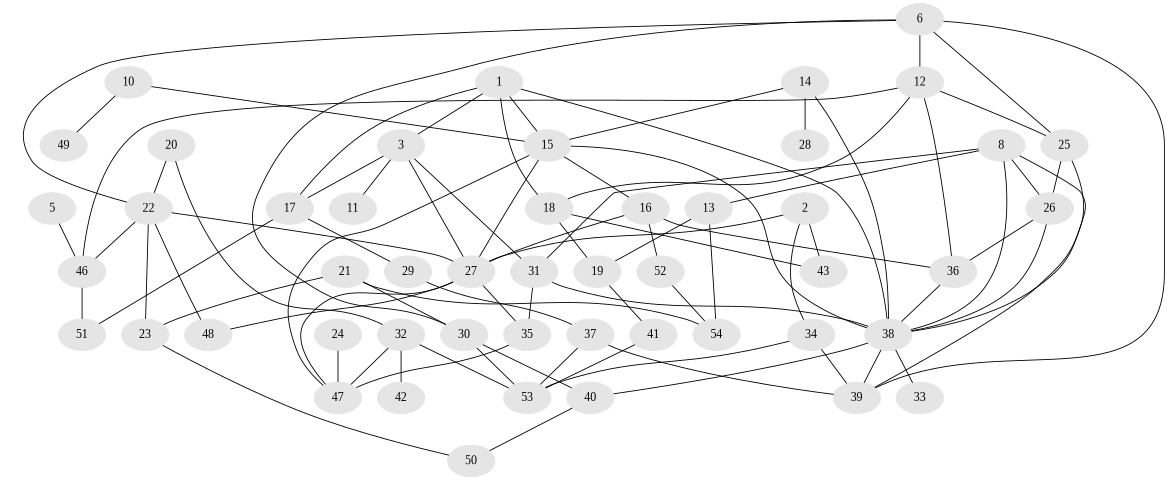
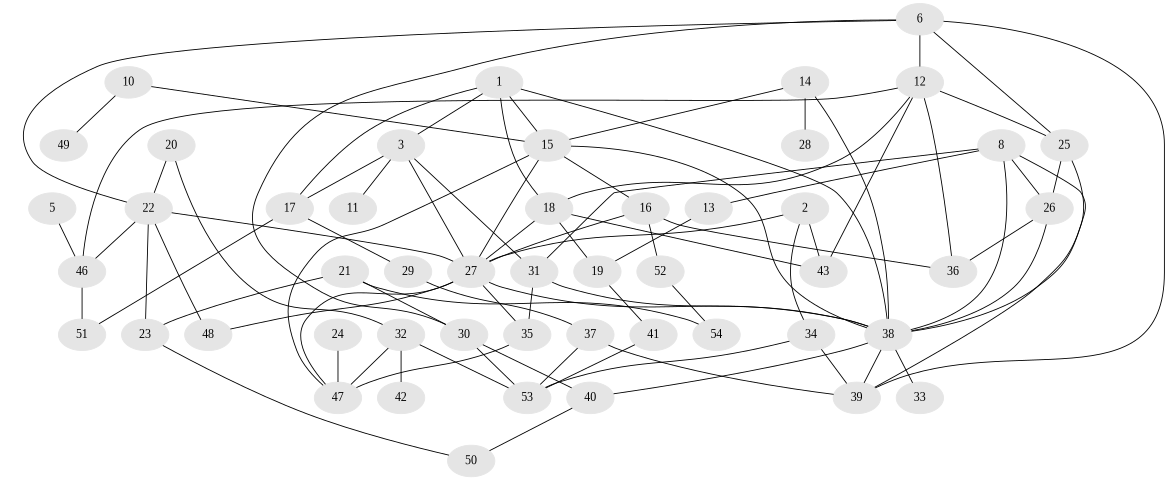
edge "12" -- "43": added
edge "18" -- "27": added
edge "13" -- "54": removed
edge "36" -- "38": now "27" -- "38"
